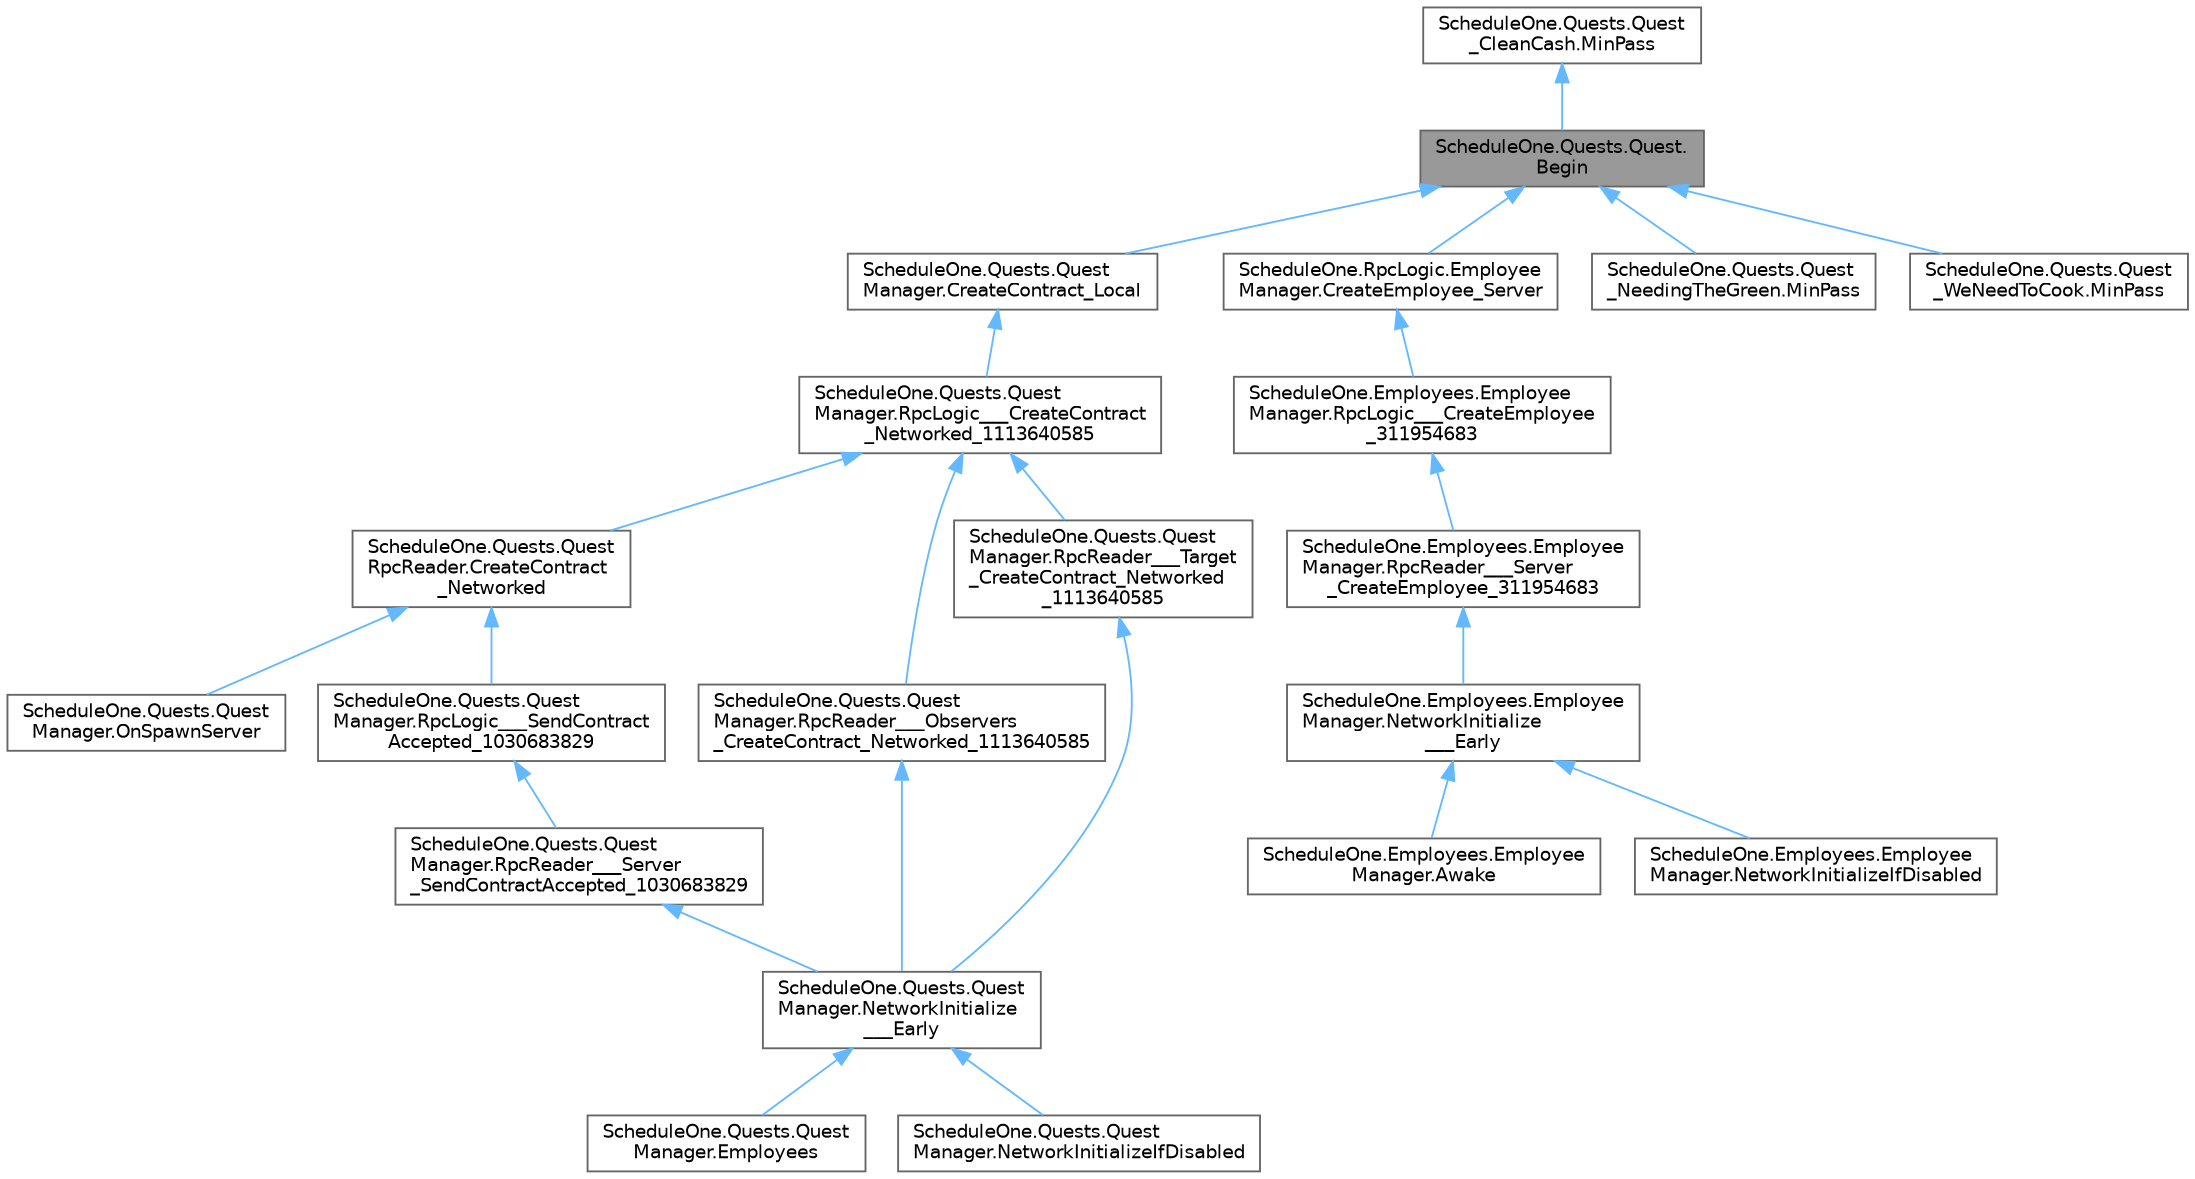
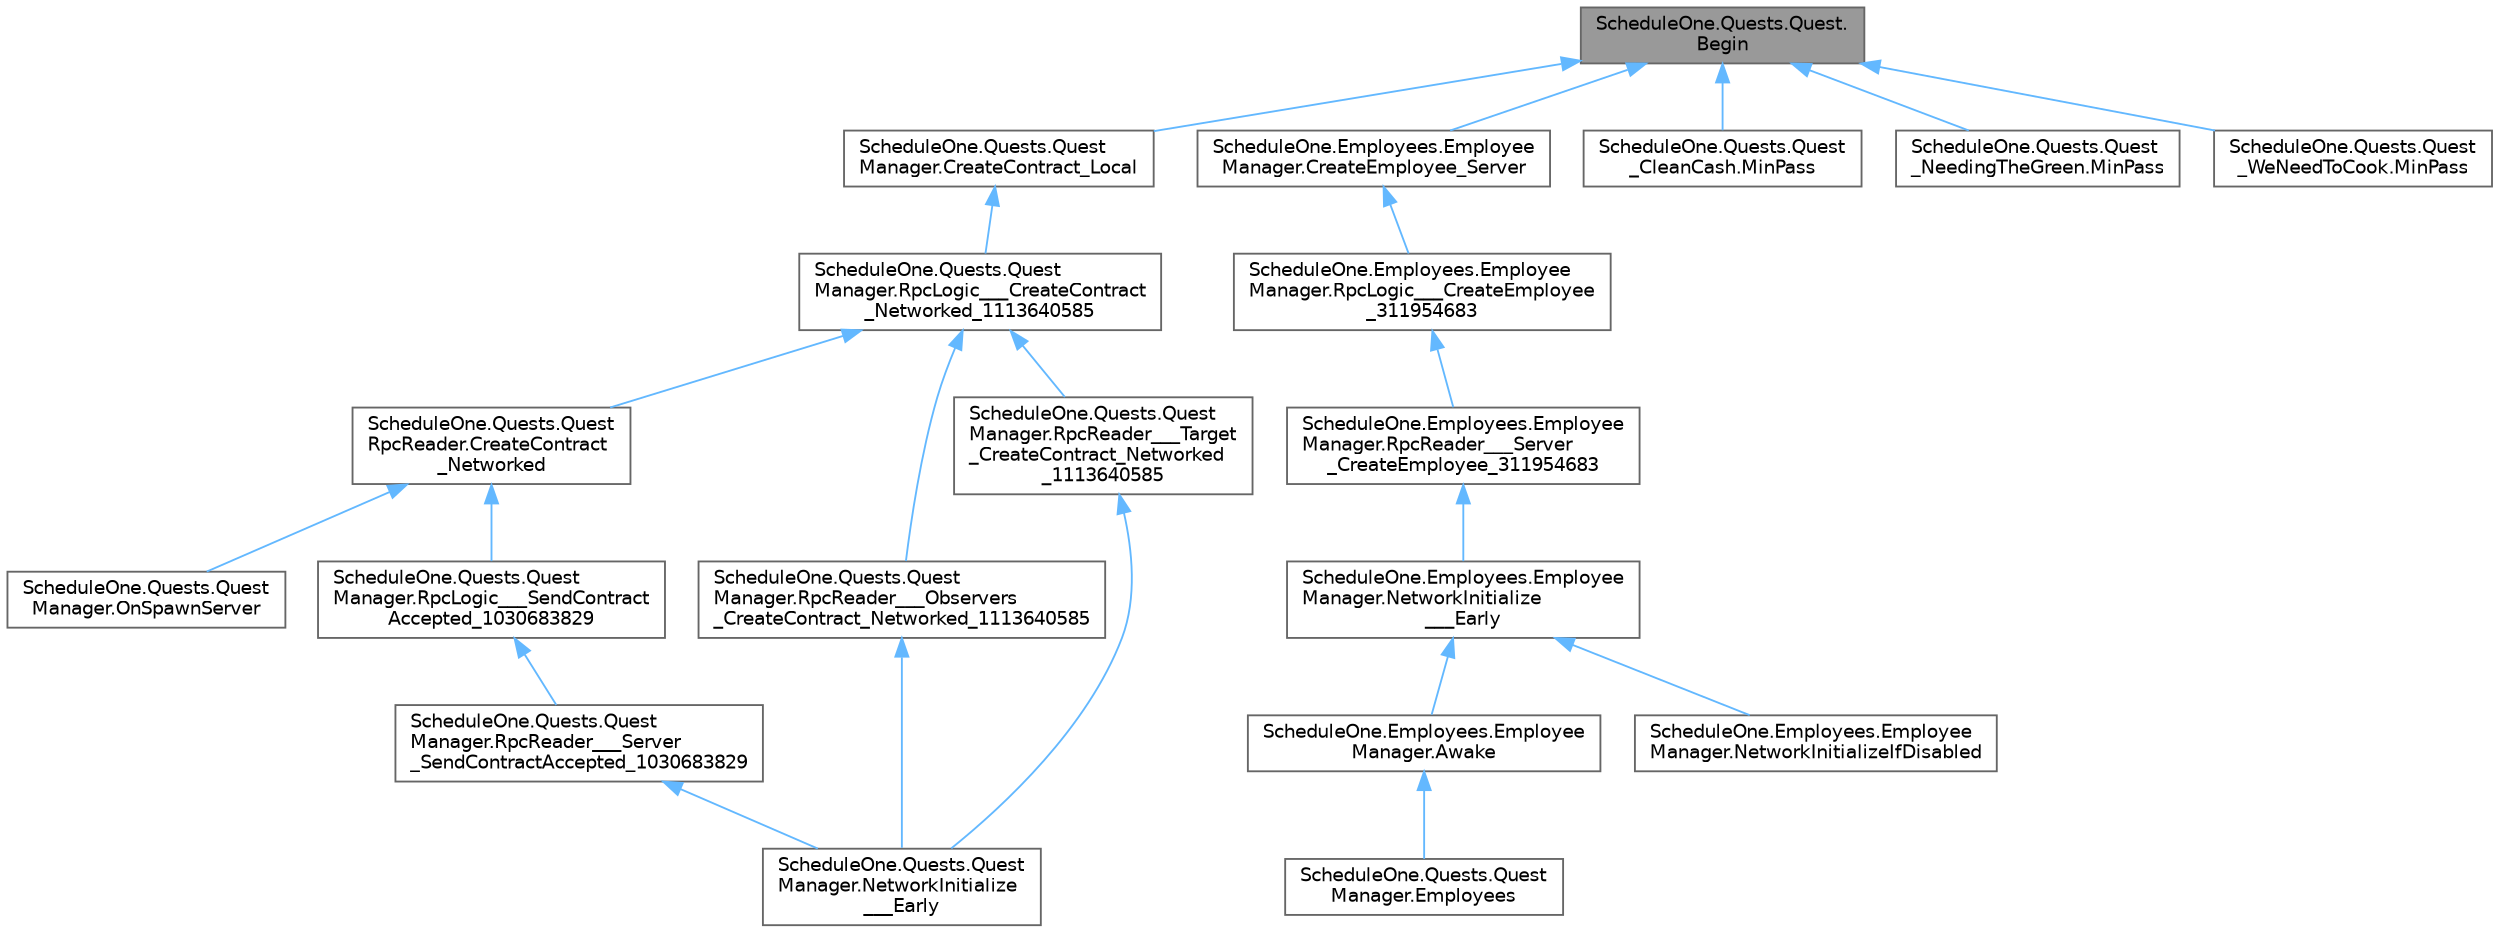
edge "ScheduleOne.Quests.Quest. Begin" -> "ScheduleOne.Quests.Quest _CleanCash.MinPass": reversed
node "ScheduleOne.RpcLogic.Employee Manager.CreateEmployee_Server": label "ScheduleOne.RpcLogic.Employee Manager.CreateEmployee_Server" -> "ScheduleOne.Employees.Employee Manager.CreateEmployee_Server"
edge "ScheduleOne.Quests.Quest Manager.Employees" -> "ScheduleOne.Quests.Quest Manager.NetworkInitialize ___Early": now "ScheduleOne.Quests.Quest Manager.Employees" -> "ScheduleOne.Employees.Employee Manager.Awake"
node "ScheduleOne.Quests.Quest Manager.NetworkInitializeIfDisabled": removed
